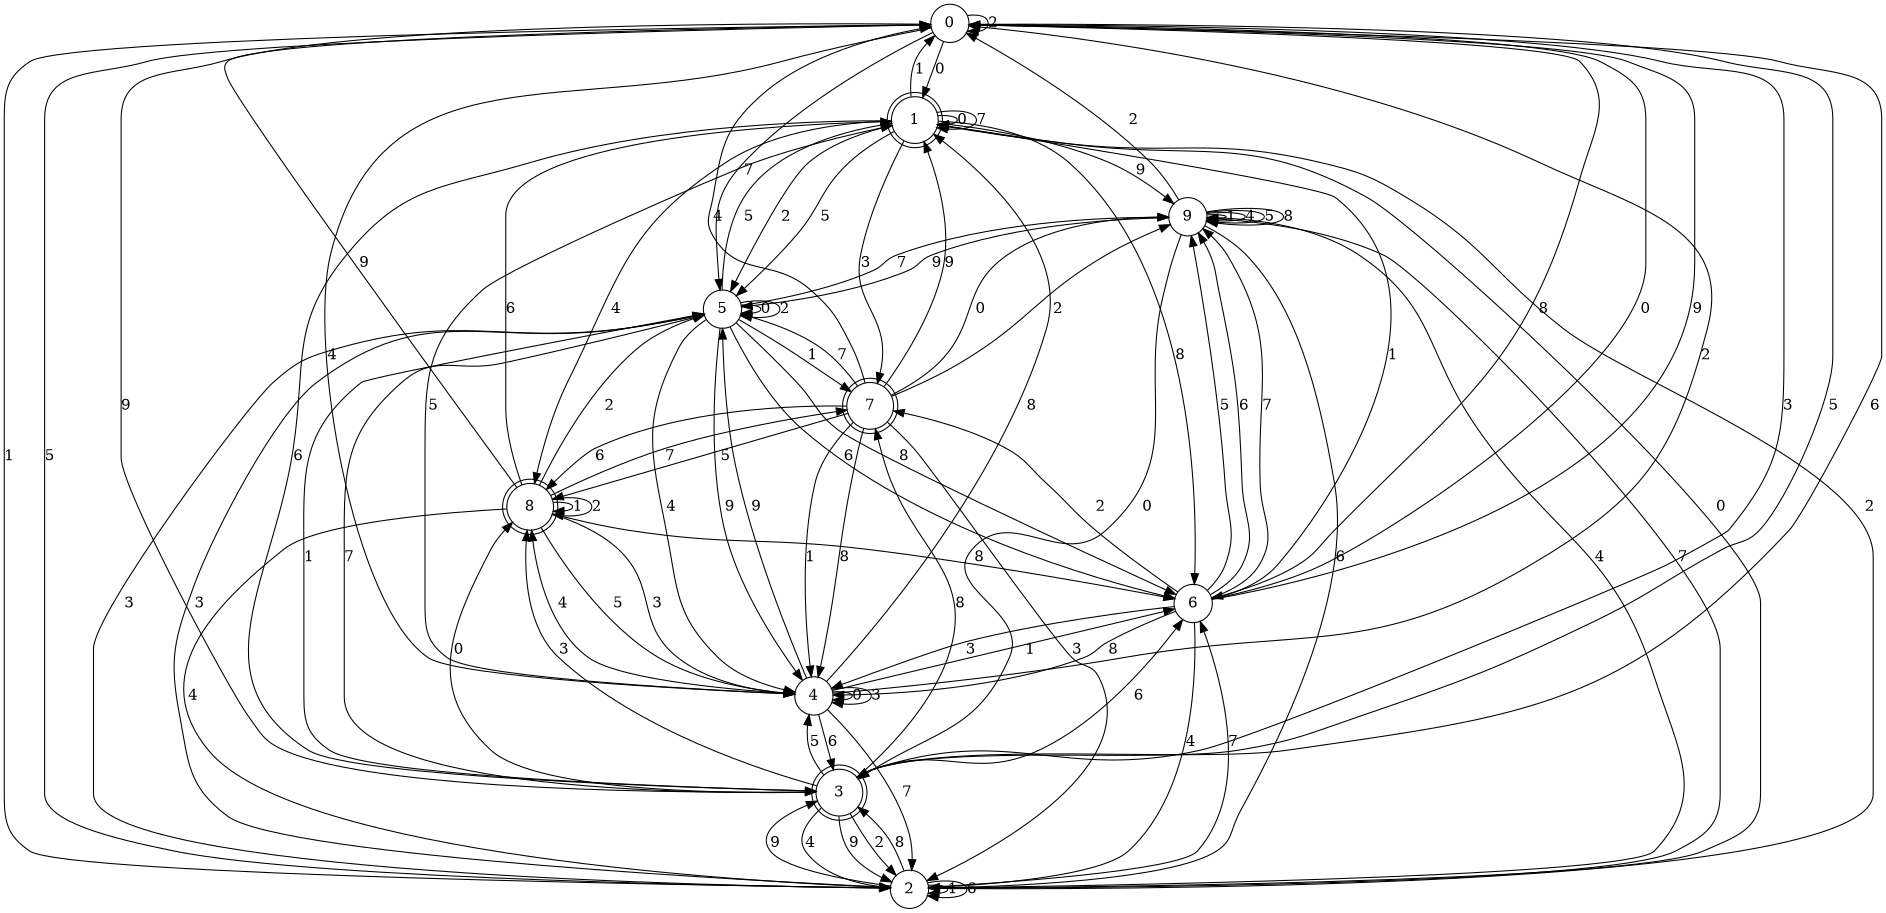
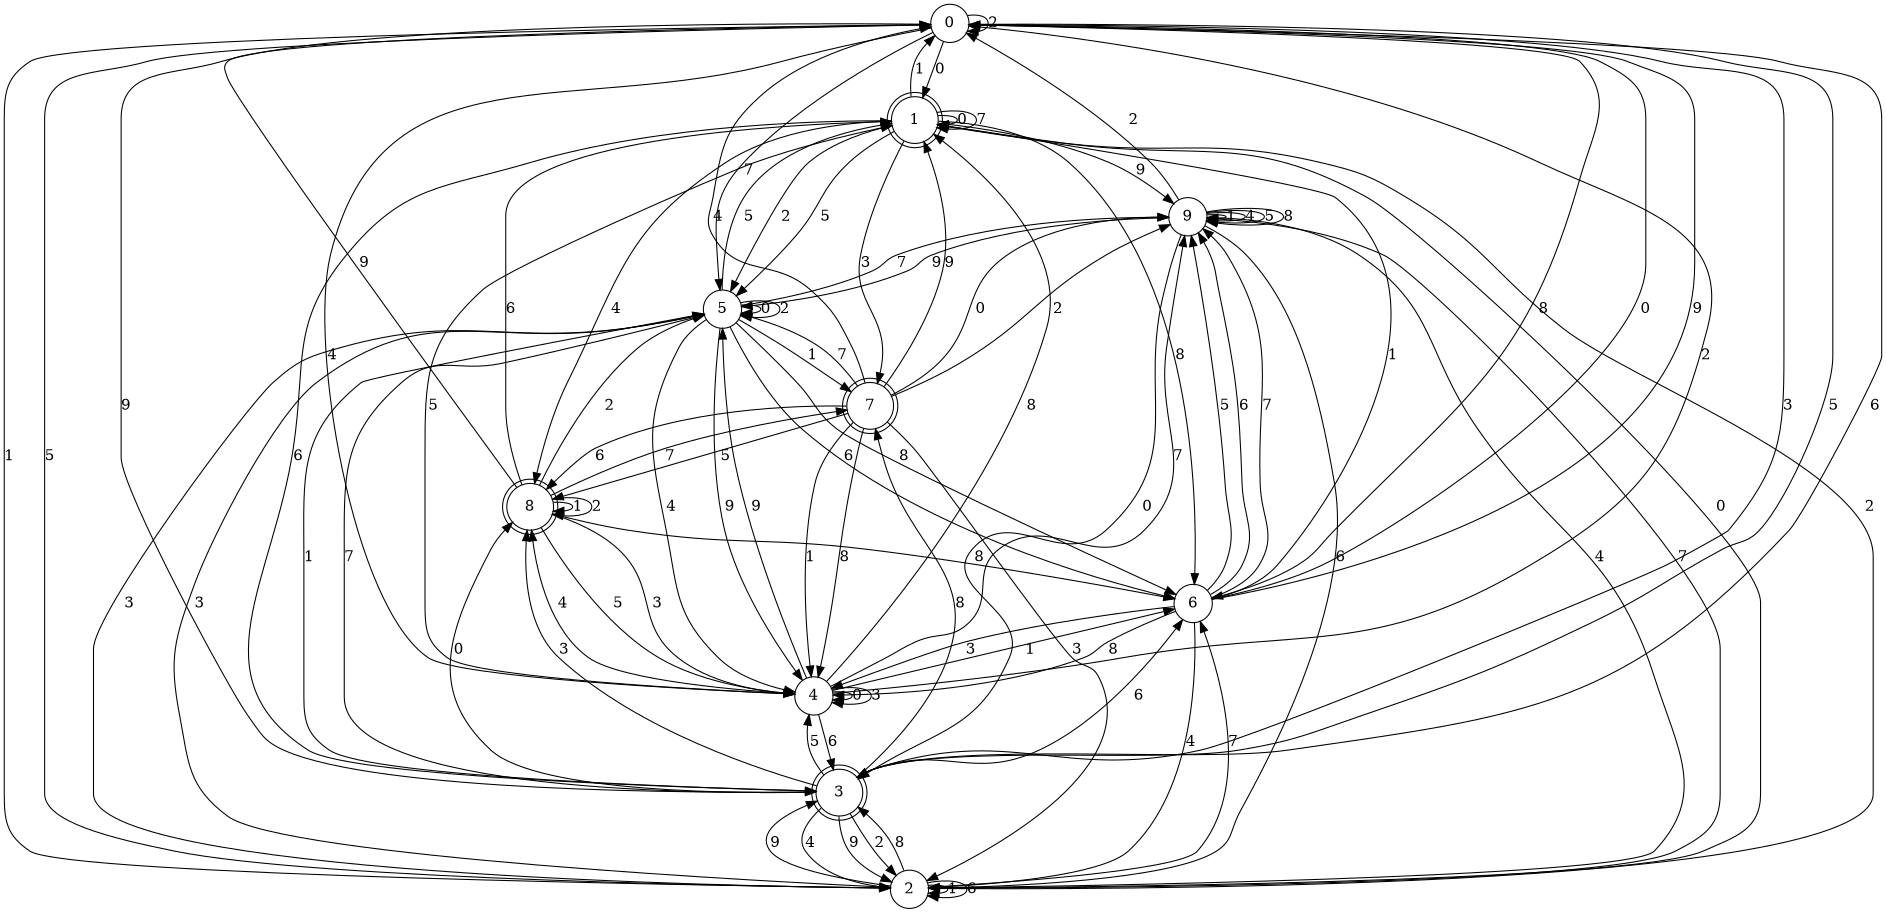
edge "6" -> "7": removed, label "2"
edge "4" -> "2": now "4" -> "9"
edge "8" -> "2": removed, label "4"
